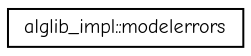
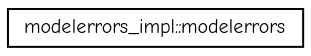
node "alglib_impl::modelerrors": label "alglib_impl::modelerrors" -> "modelerrors_impl::modelerrors"
